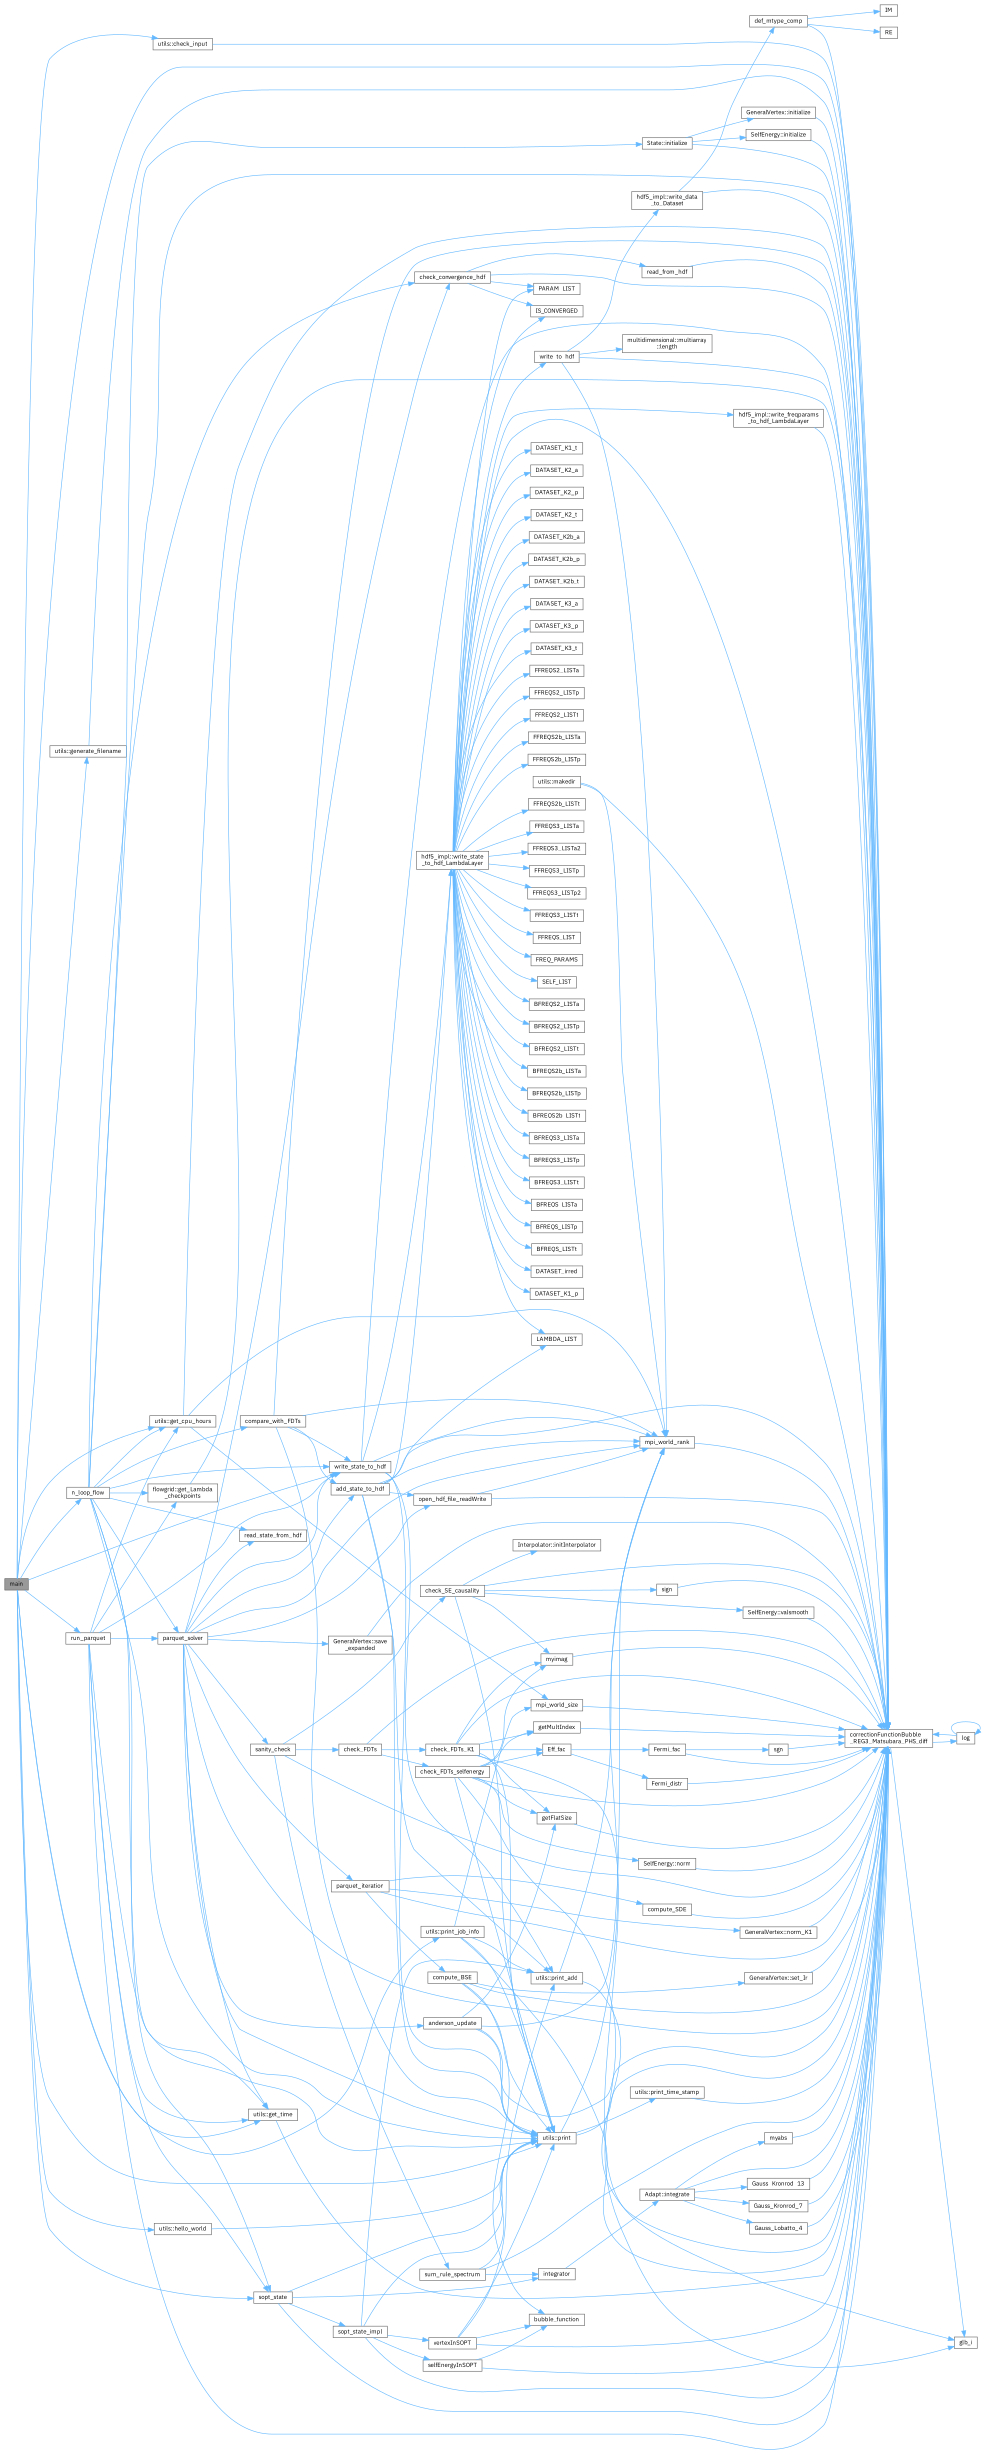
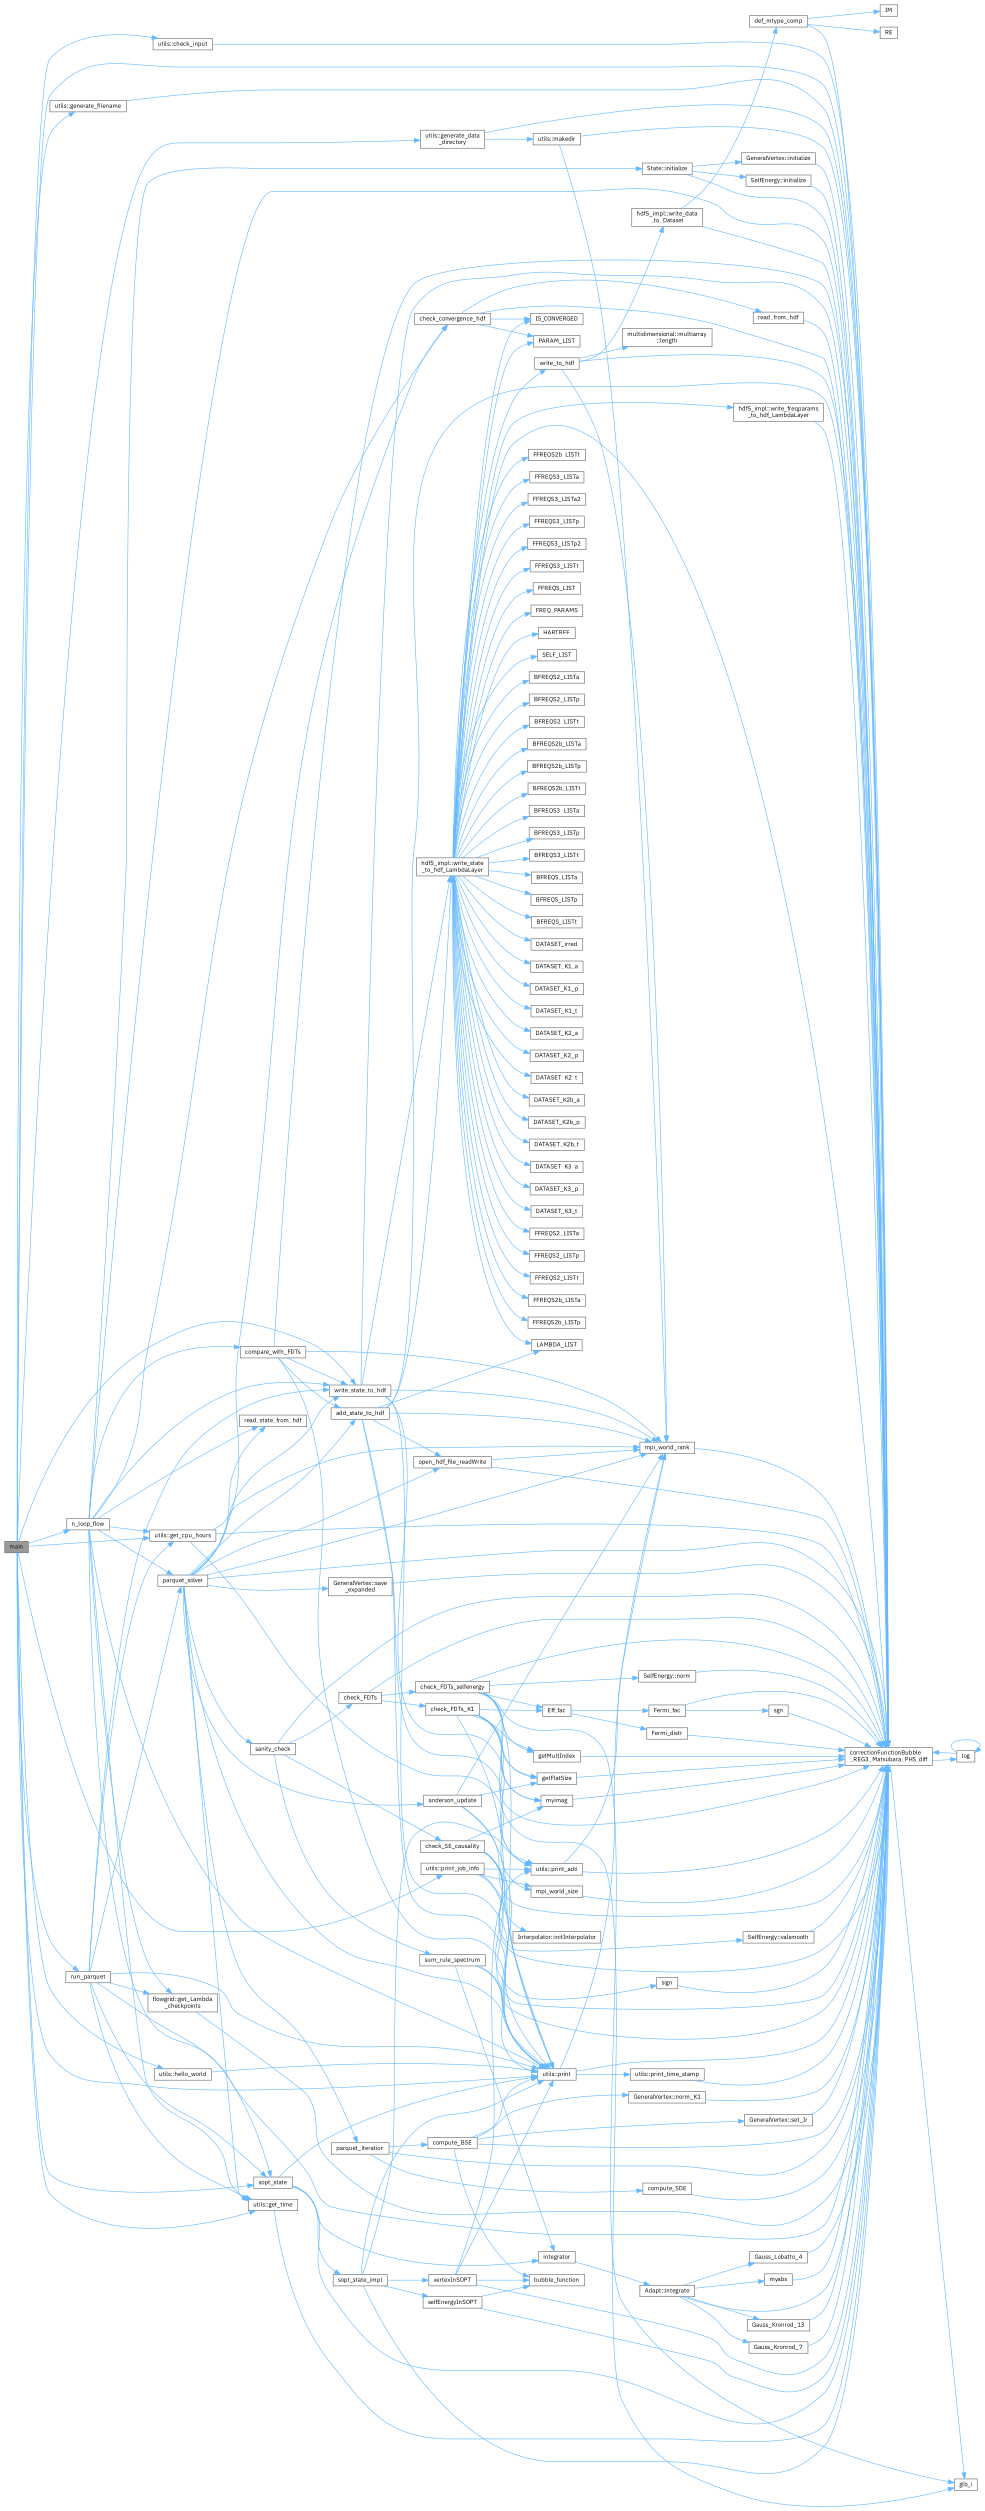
node "utils::generate_data _directory": added
node "HARTREE": added
node "DATASET_K1_a": added
edge "parquet_iteration" -> "GeneralVertex::norm_K1": now "compute_BSE" -> "GeneralVertex::norm_K1"
